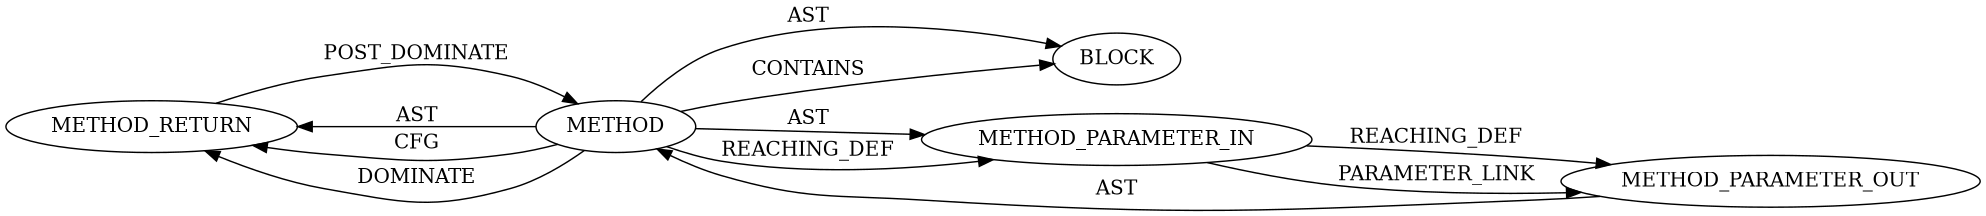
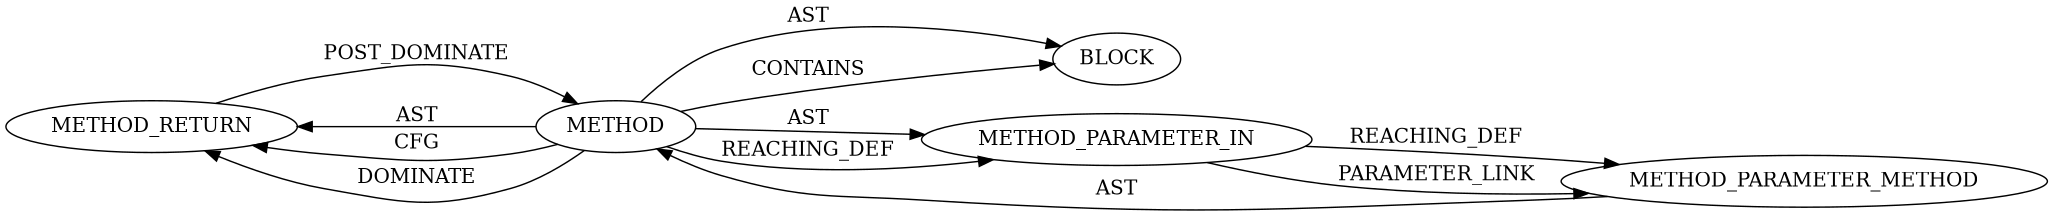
node "METHOD_PARAMETER_OUT": label "METHOD_PARAMETER_OUT" -> "METHOD_PARAMETER_METHOD"
